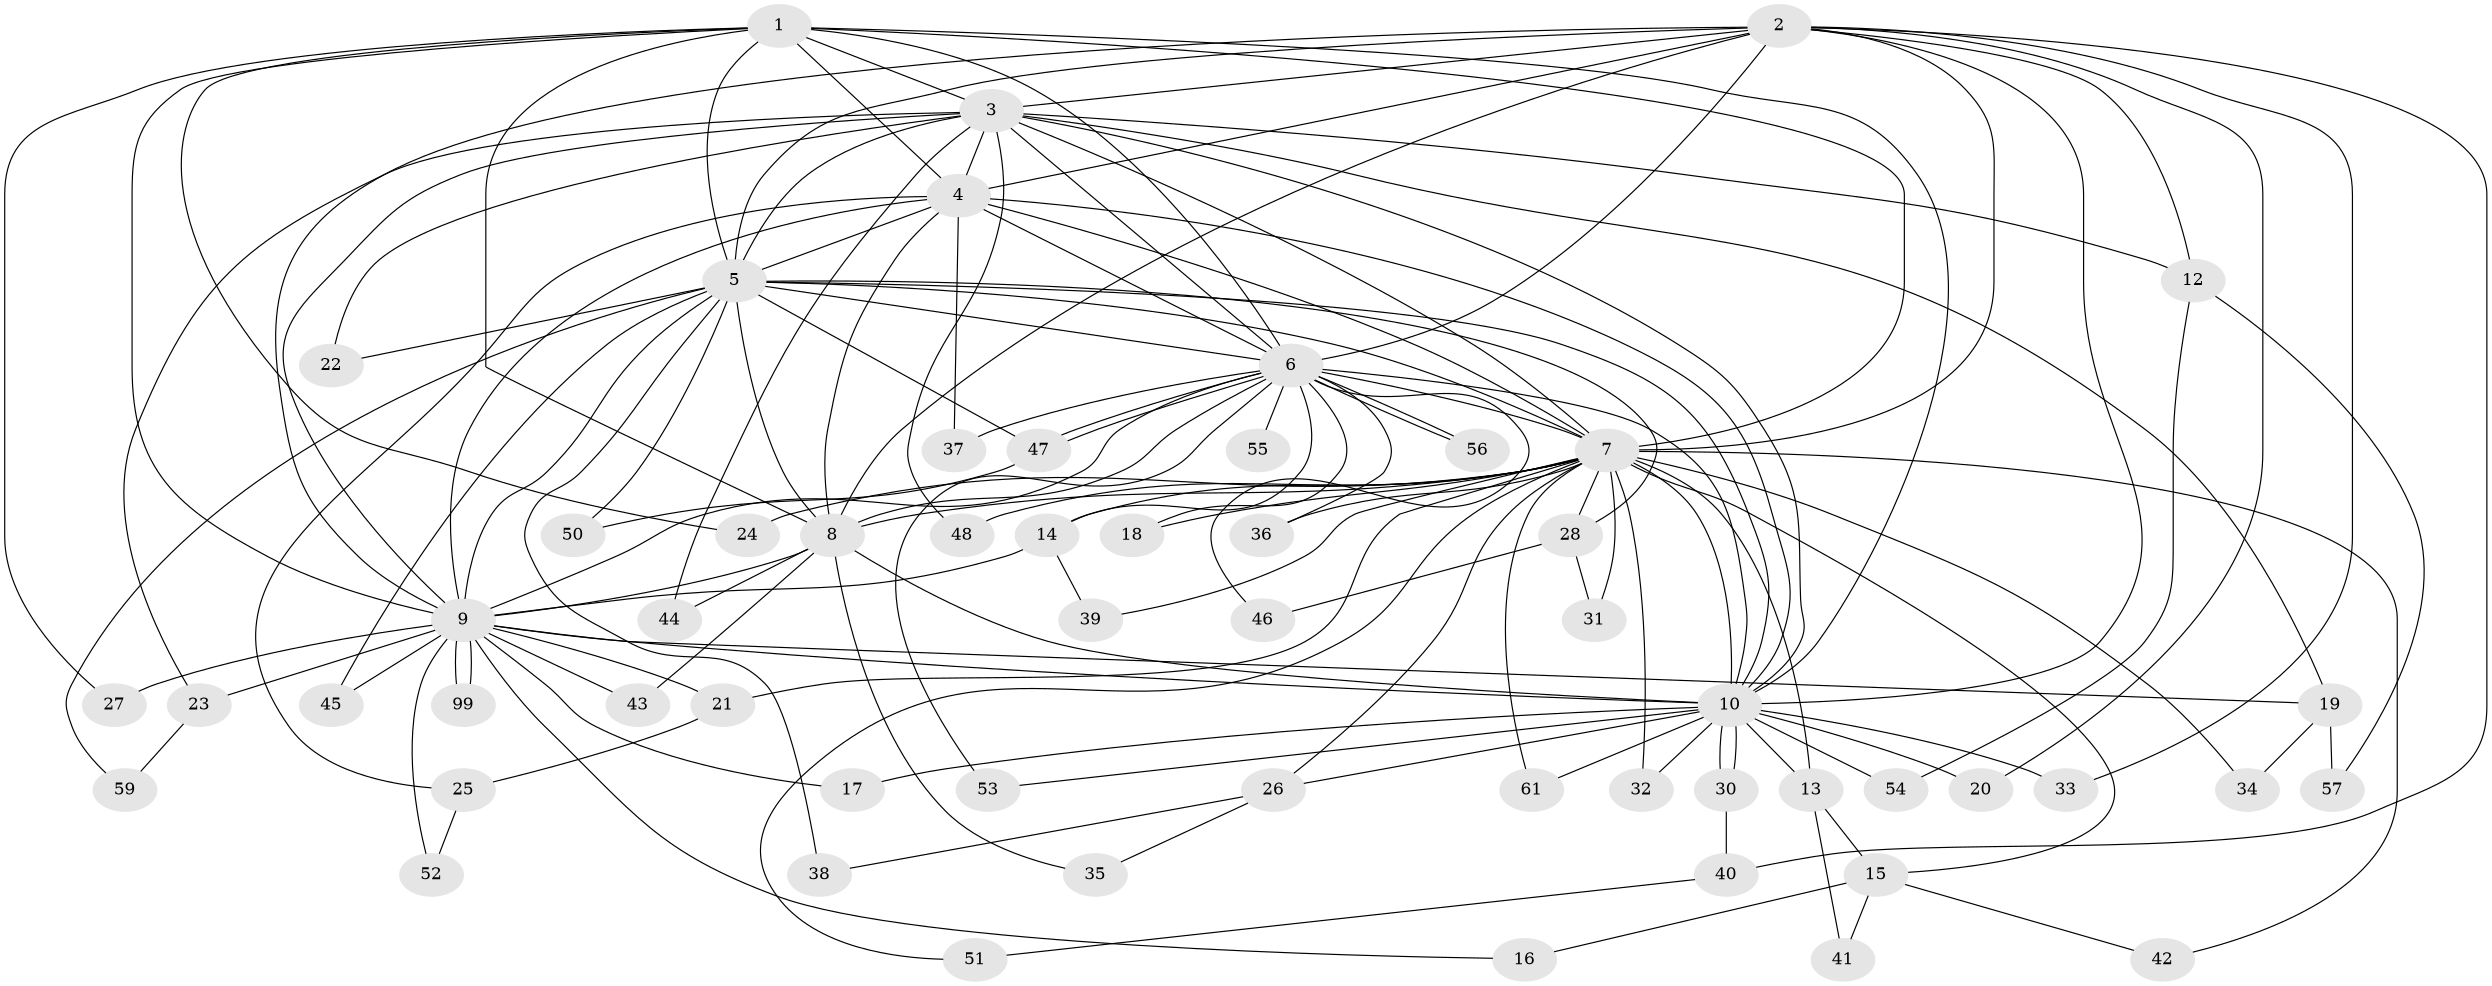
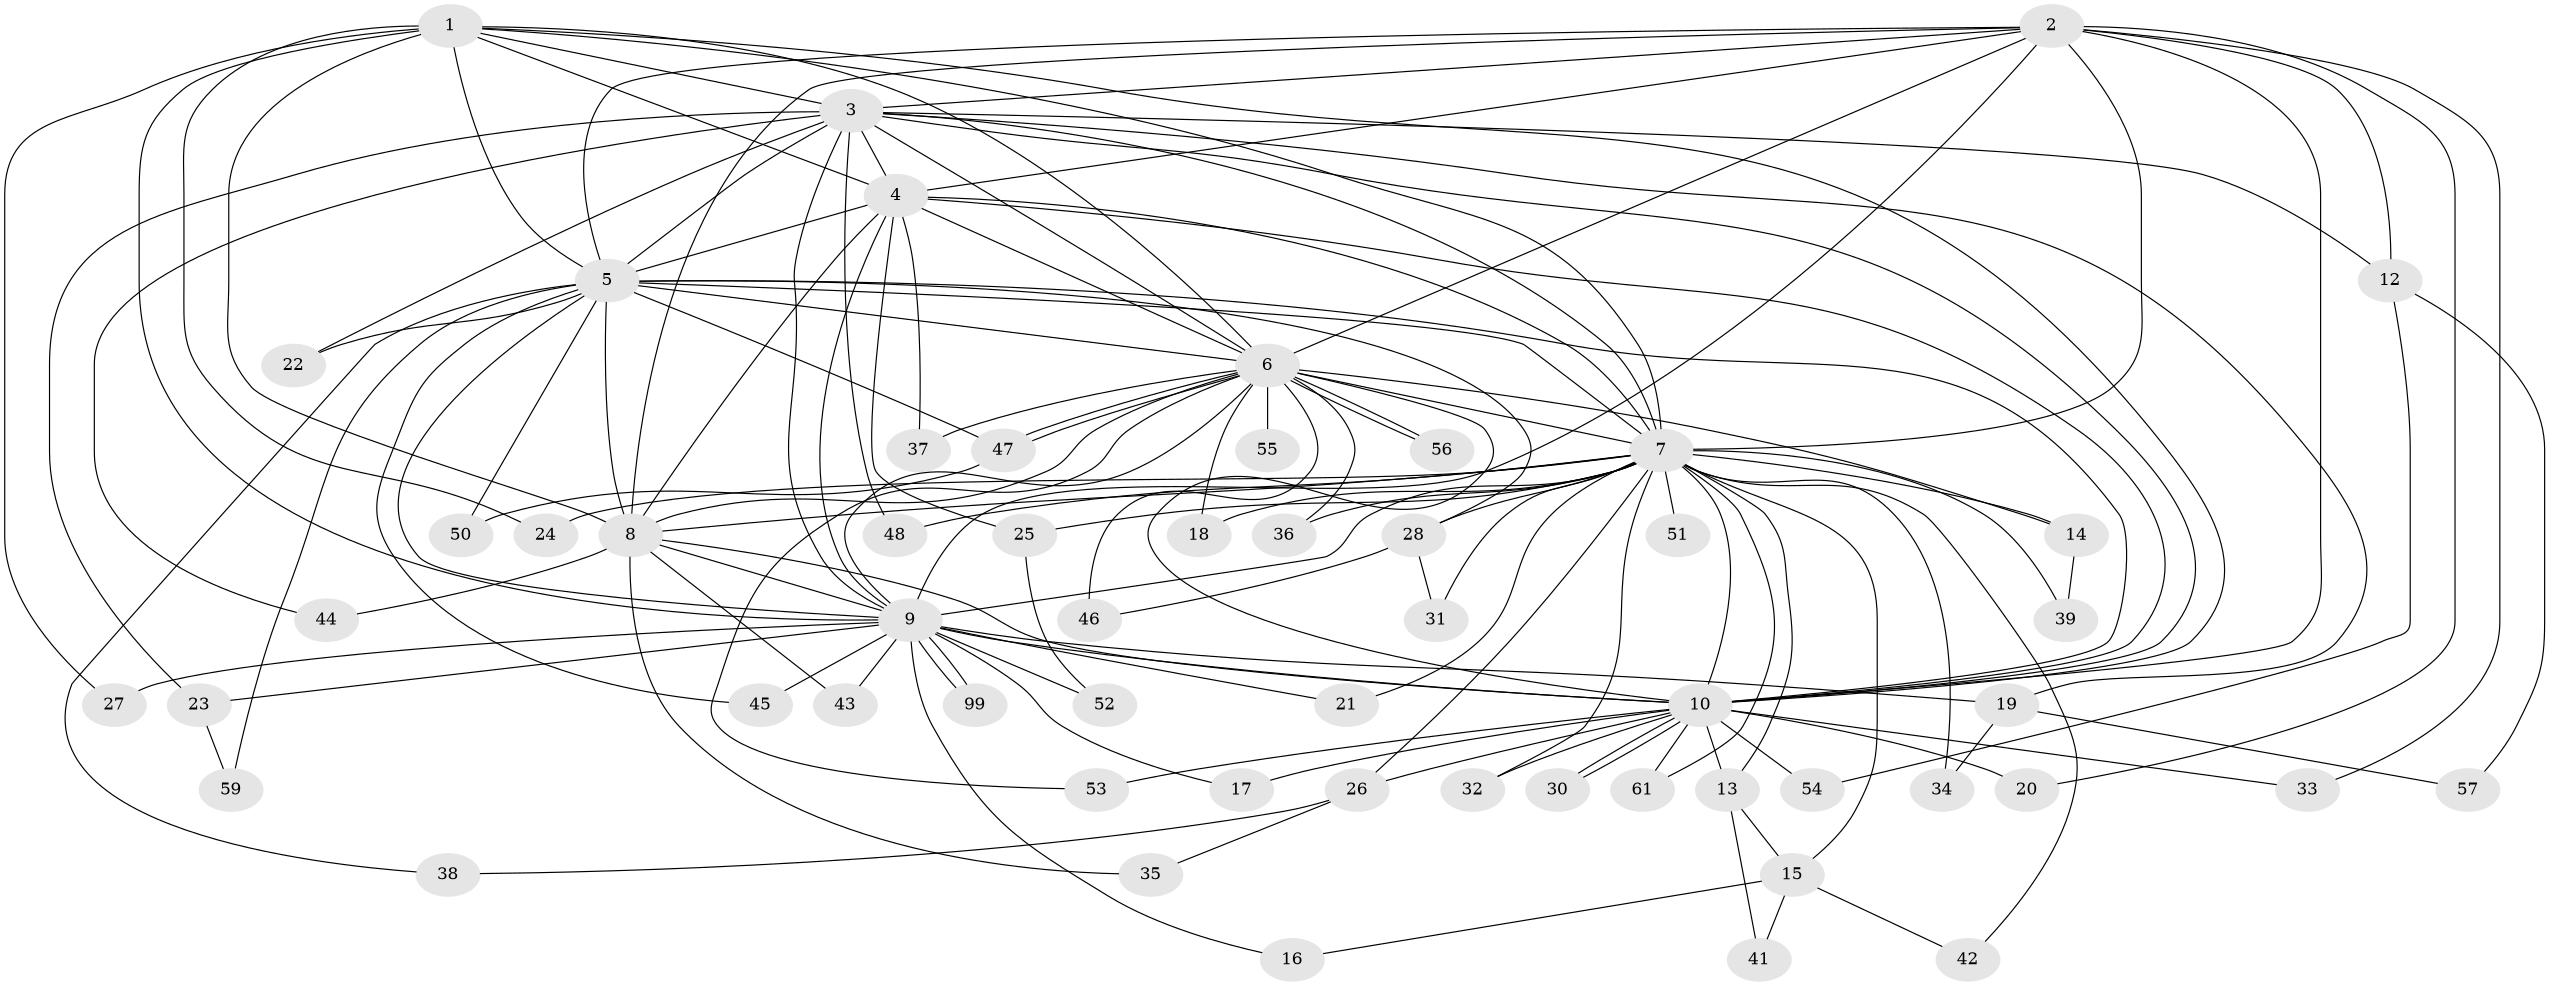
edge "14" -- "9": now "7" -- "9"
edge "21" -- "25": now "7" -- "25"
node "40": removed
